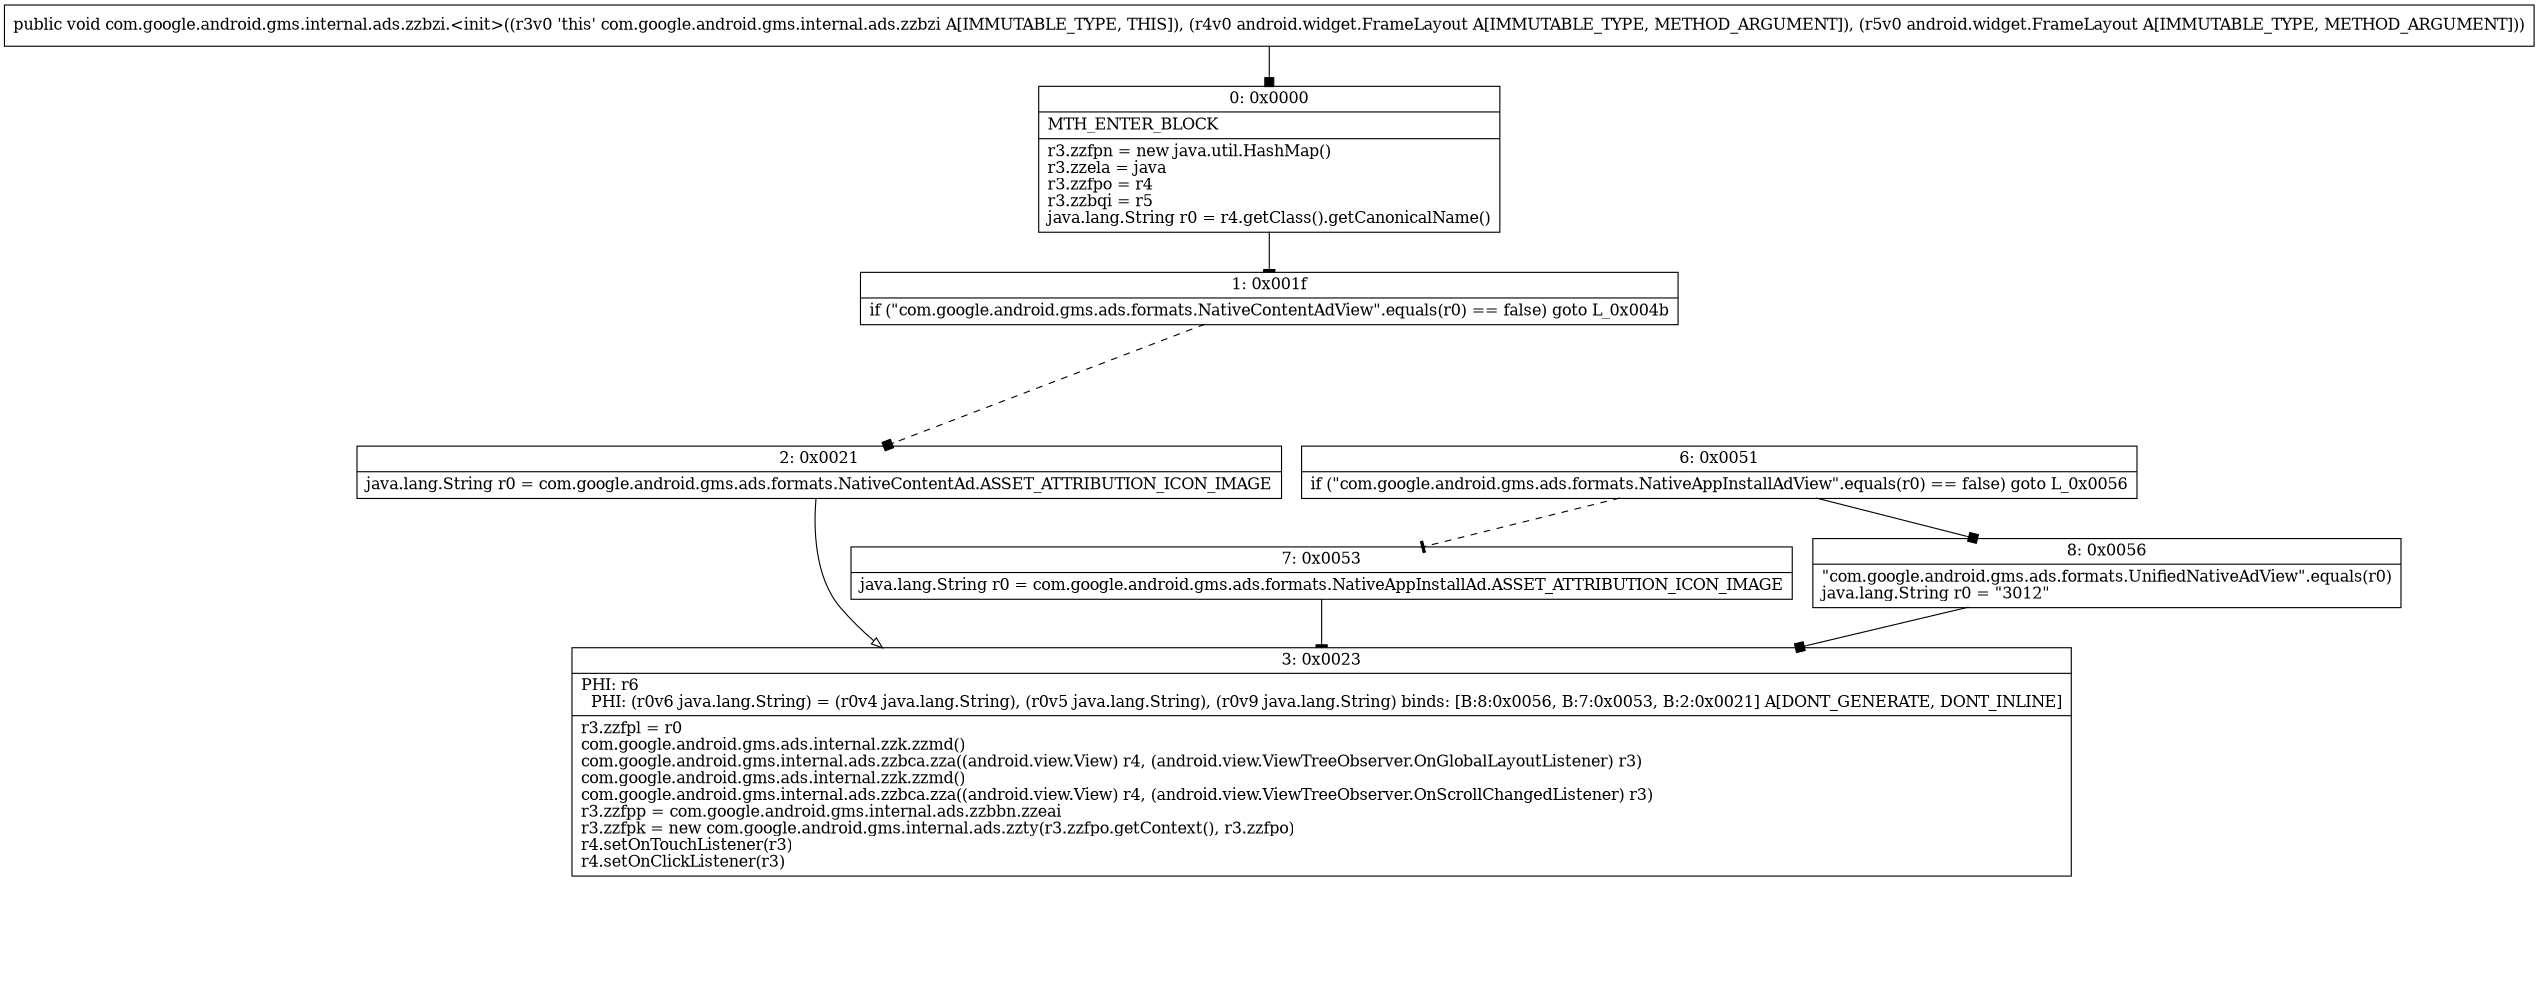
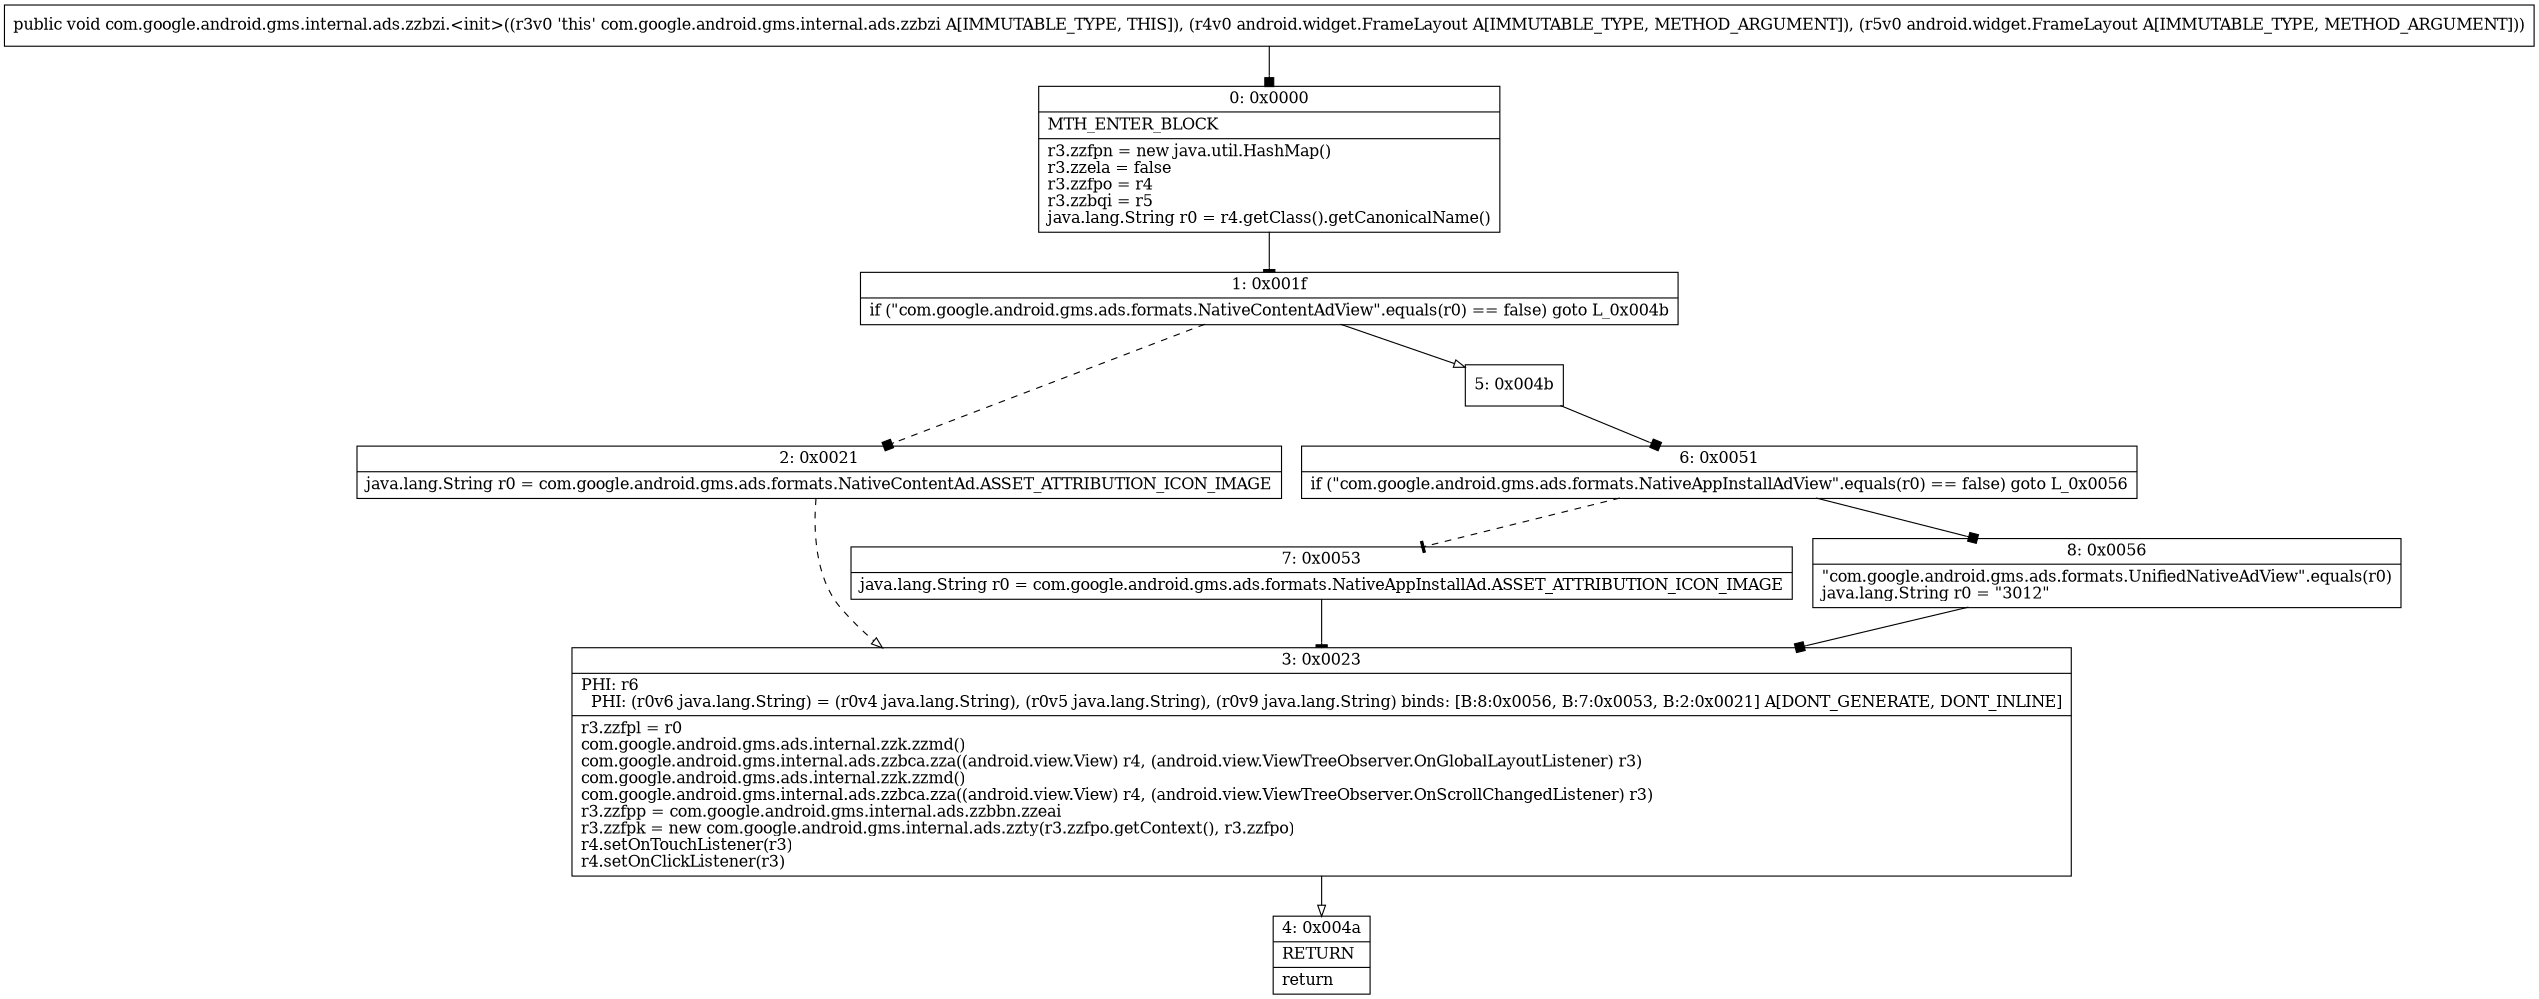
node "0: 0x0000": text "r3.zzela = java" -> "r3.zzela = false"
node "5: 0x004b": added
edge "2: 0x0021" -> "3: 0x0023": style solid -> dashed
node "4: 0x004a": added
